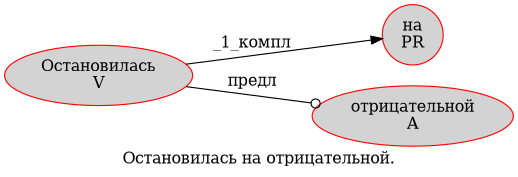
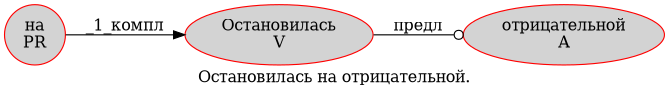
edge "Остановилась V" -> "на PR": reversed
